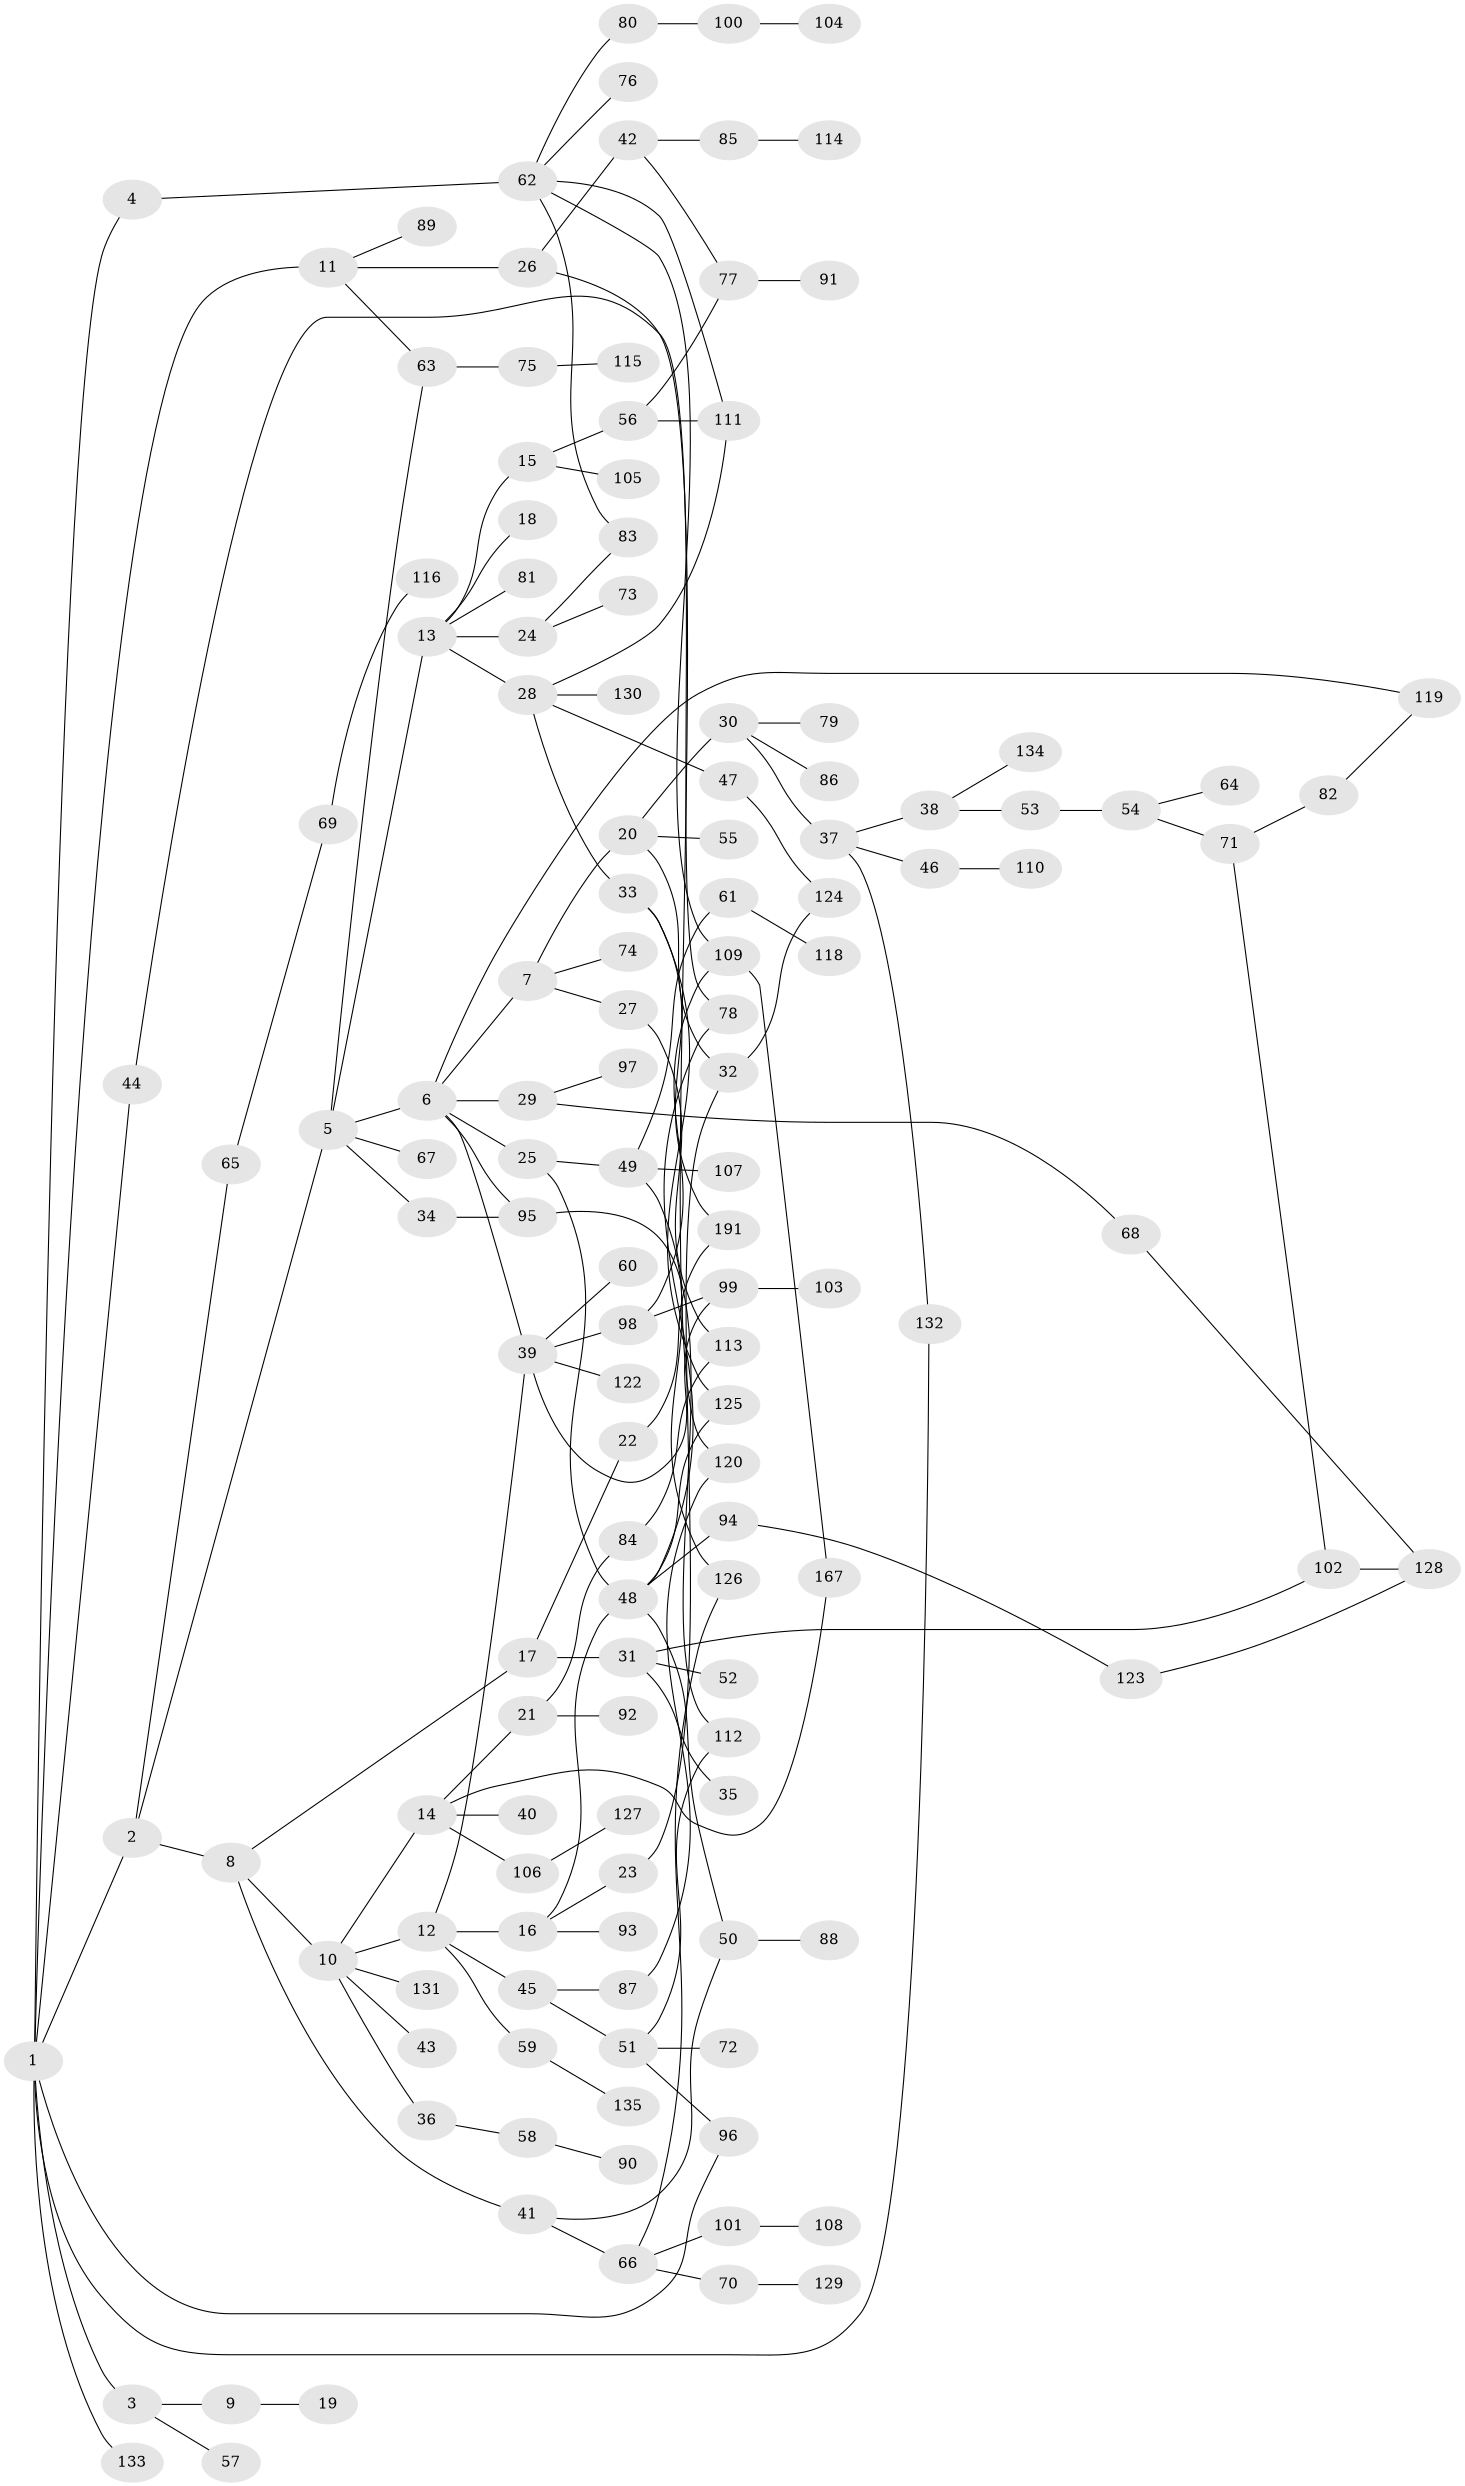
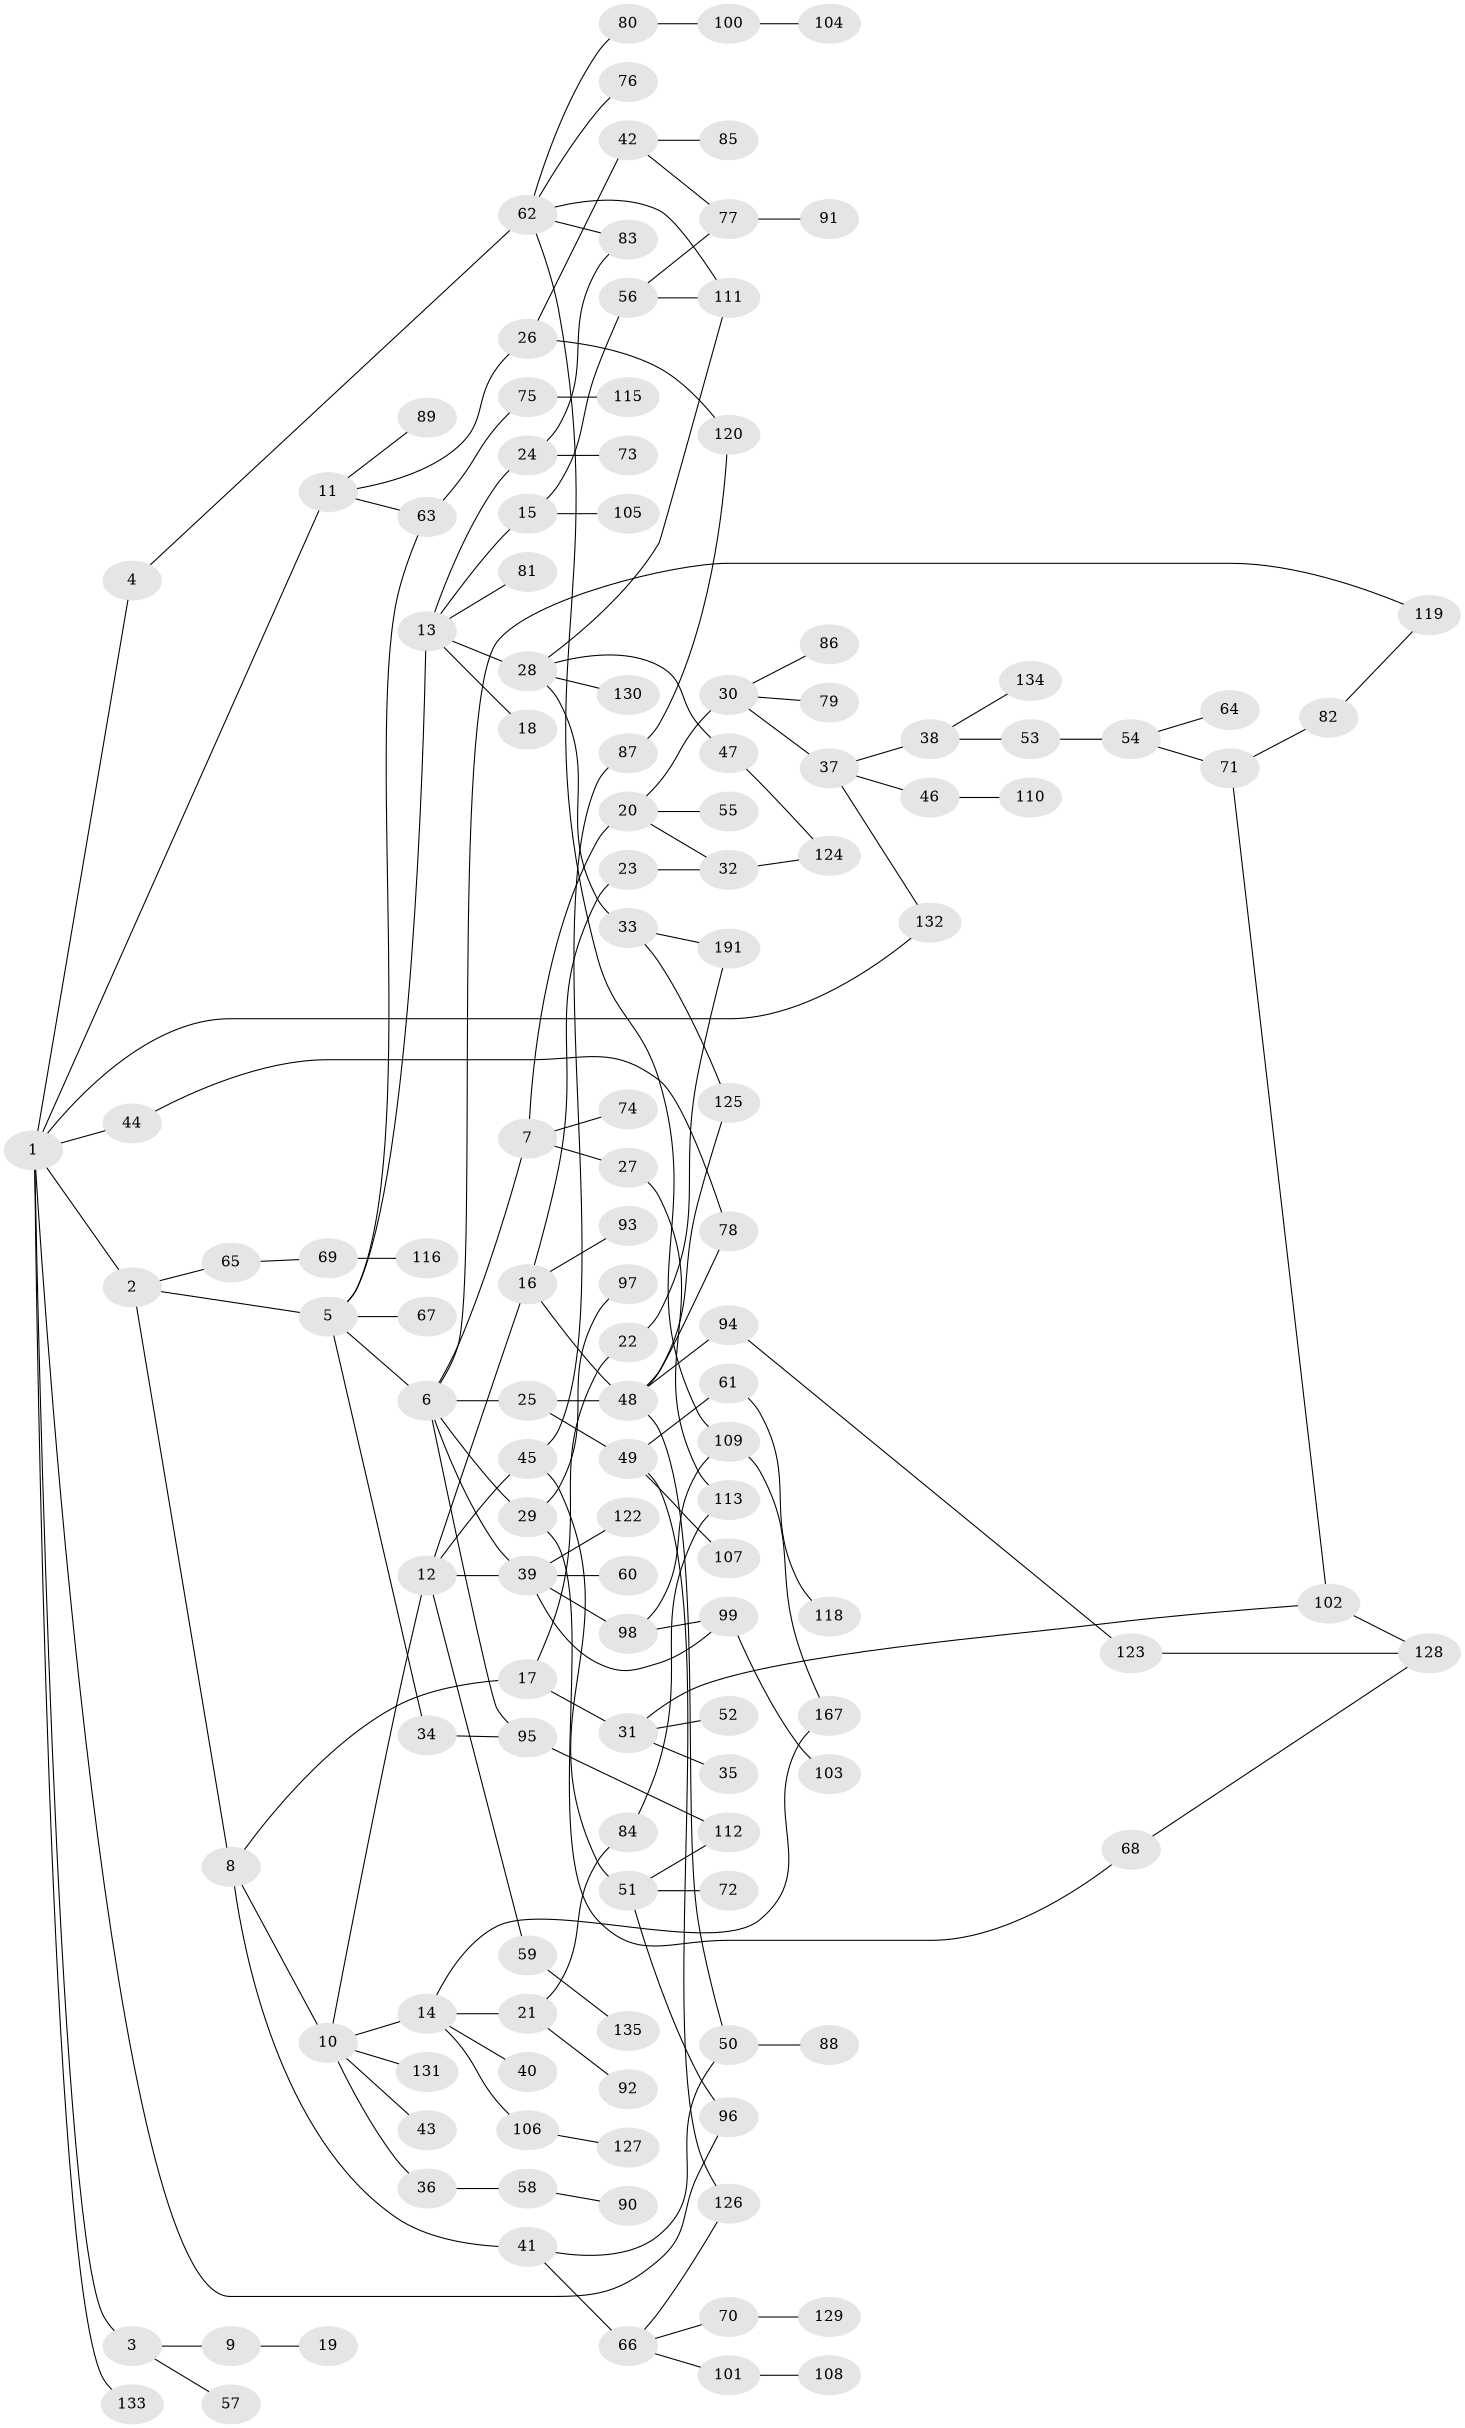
node "114": removed
